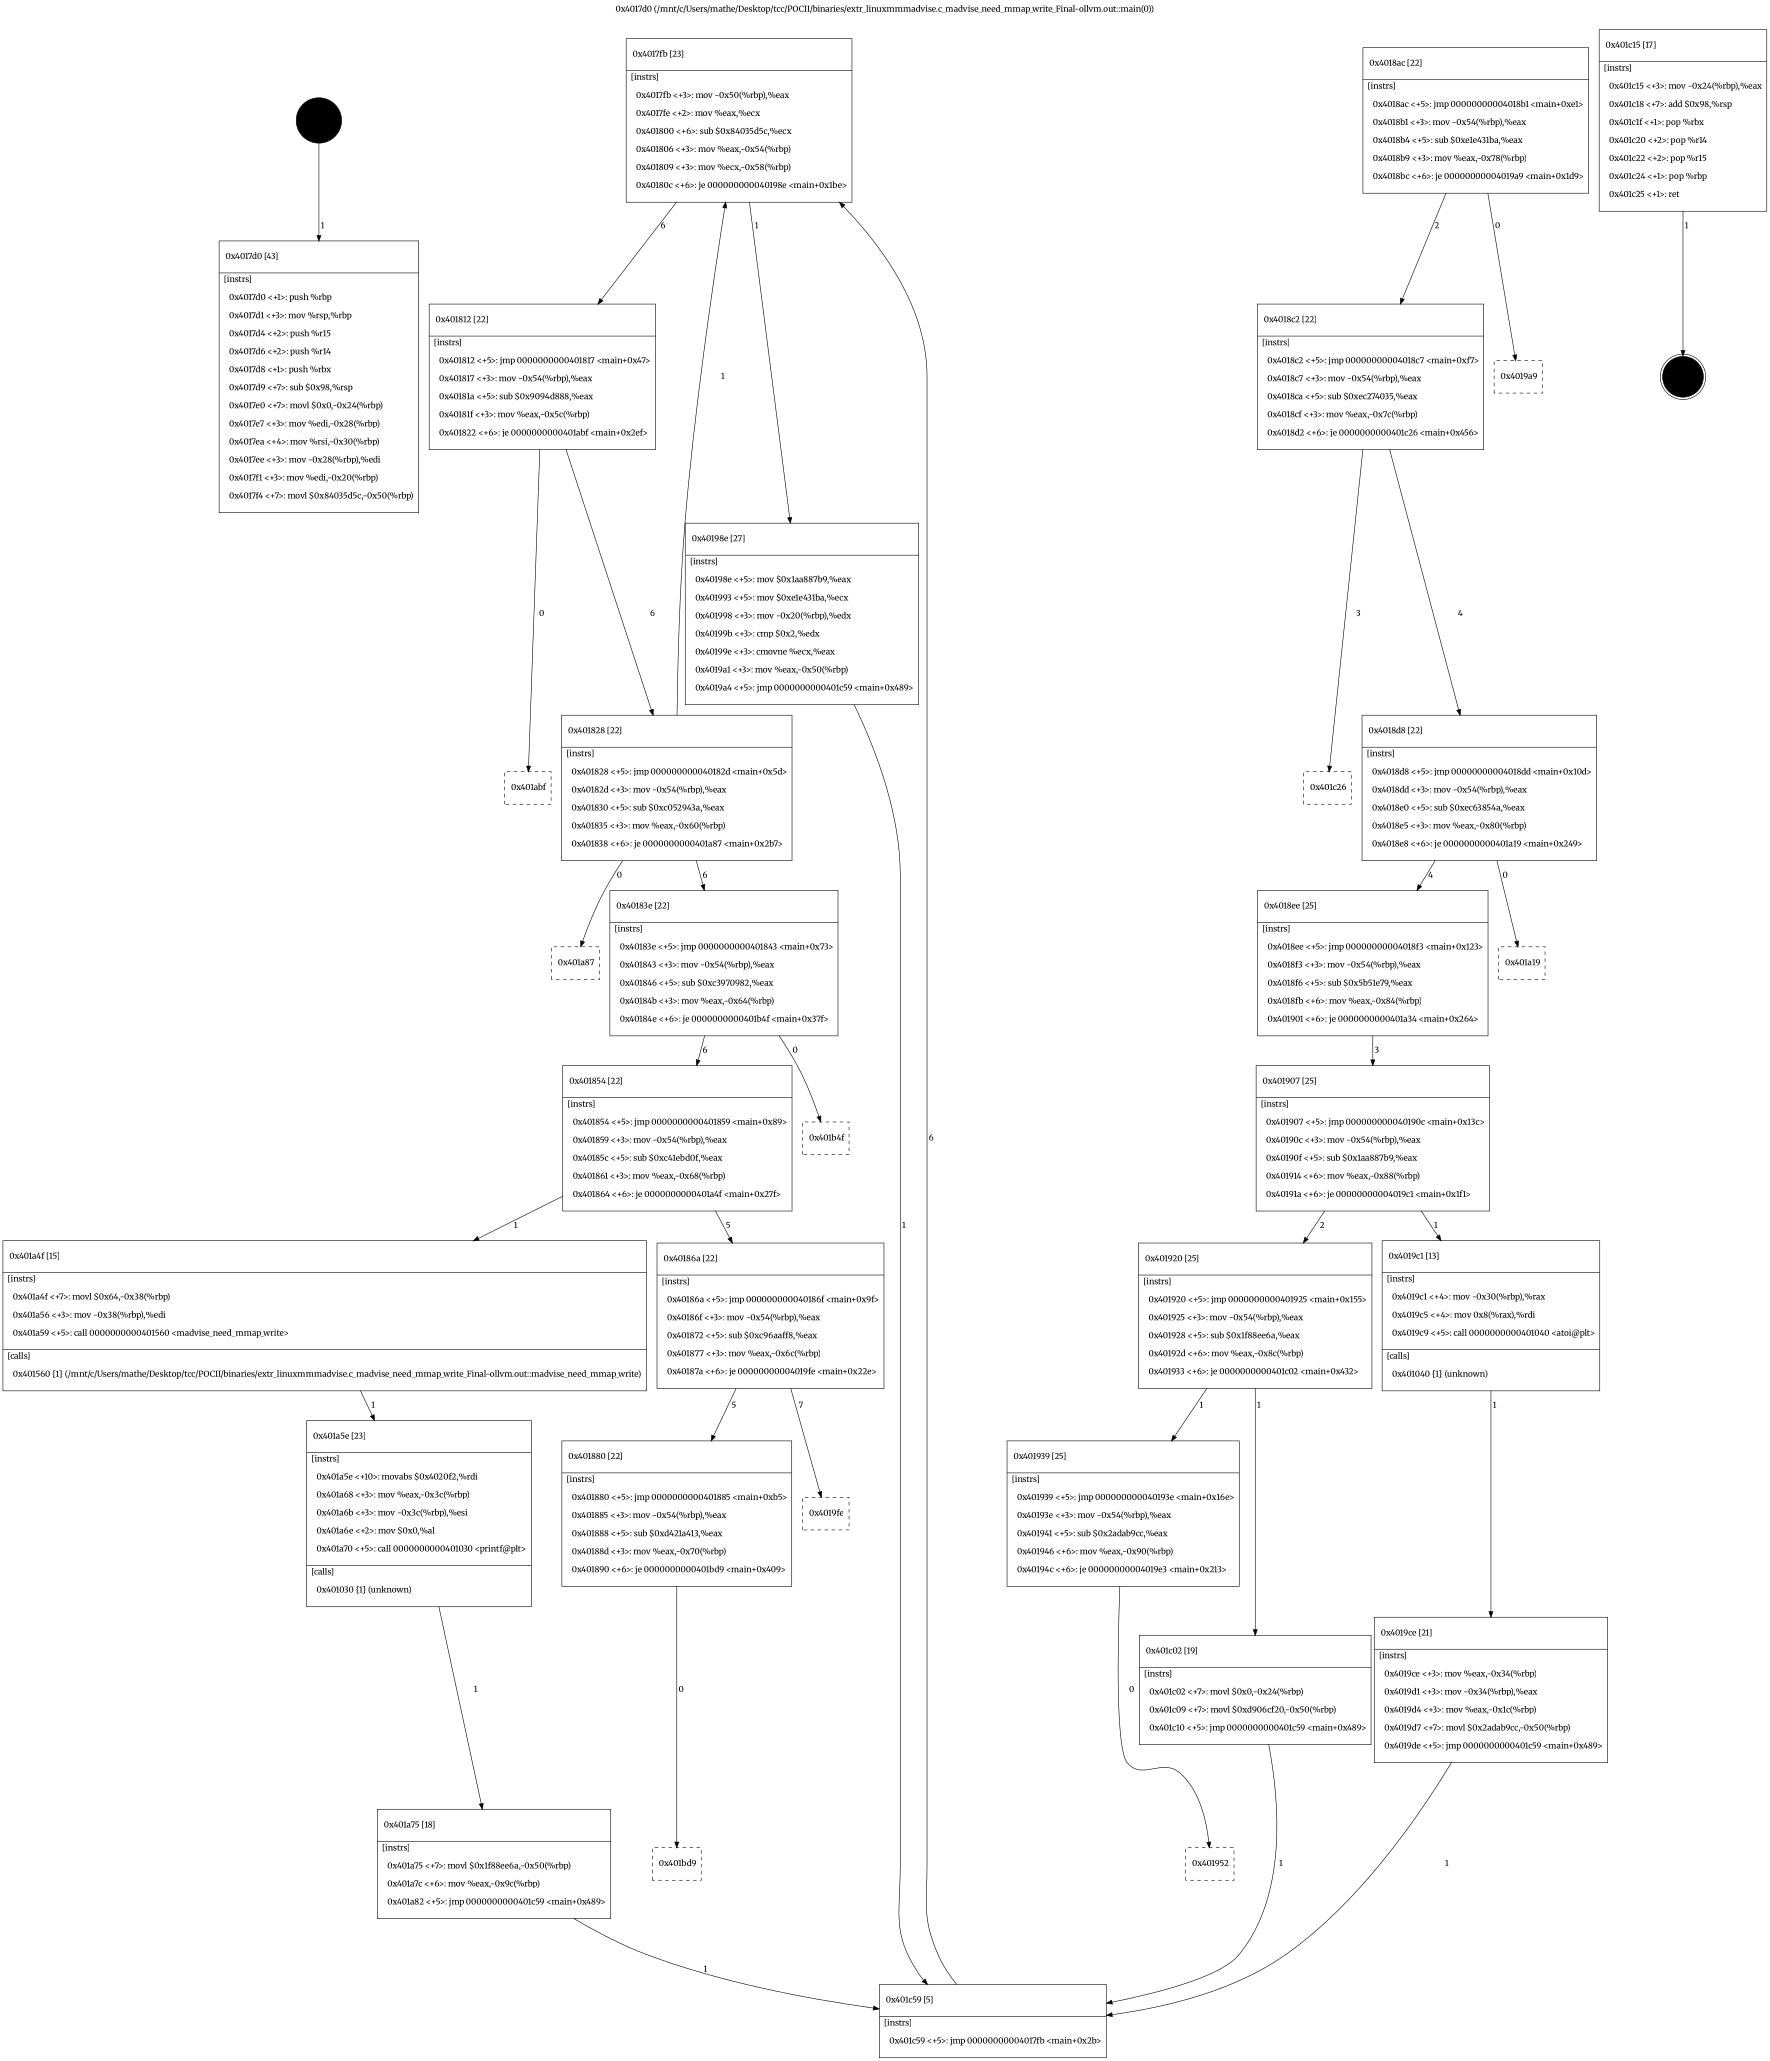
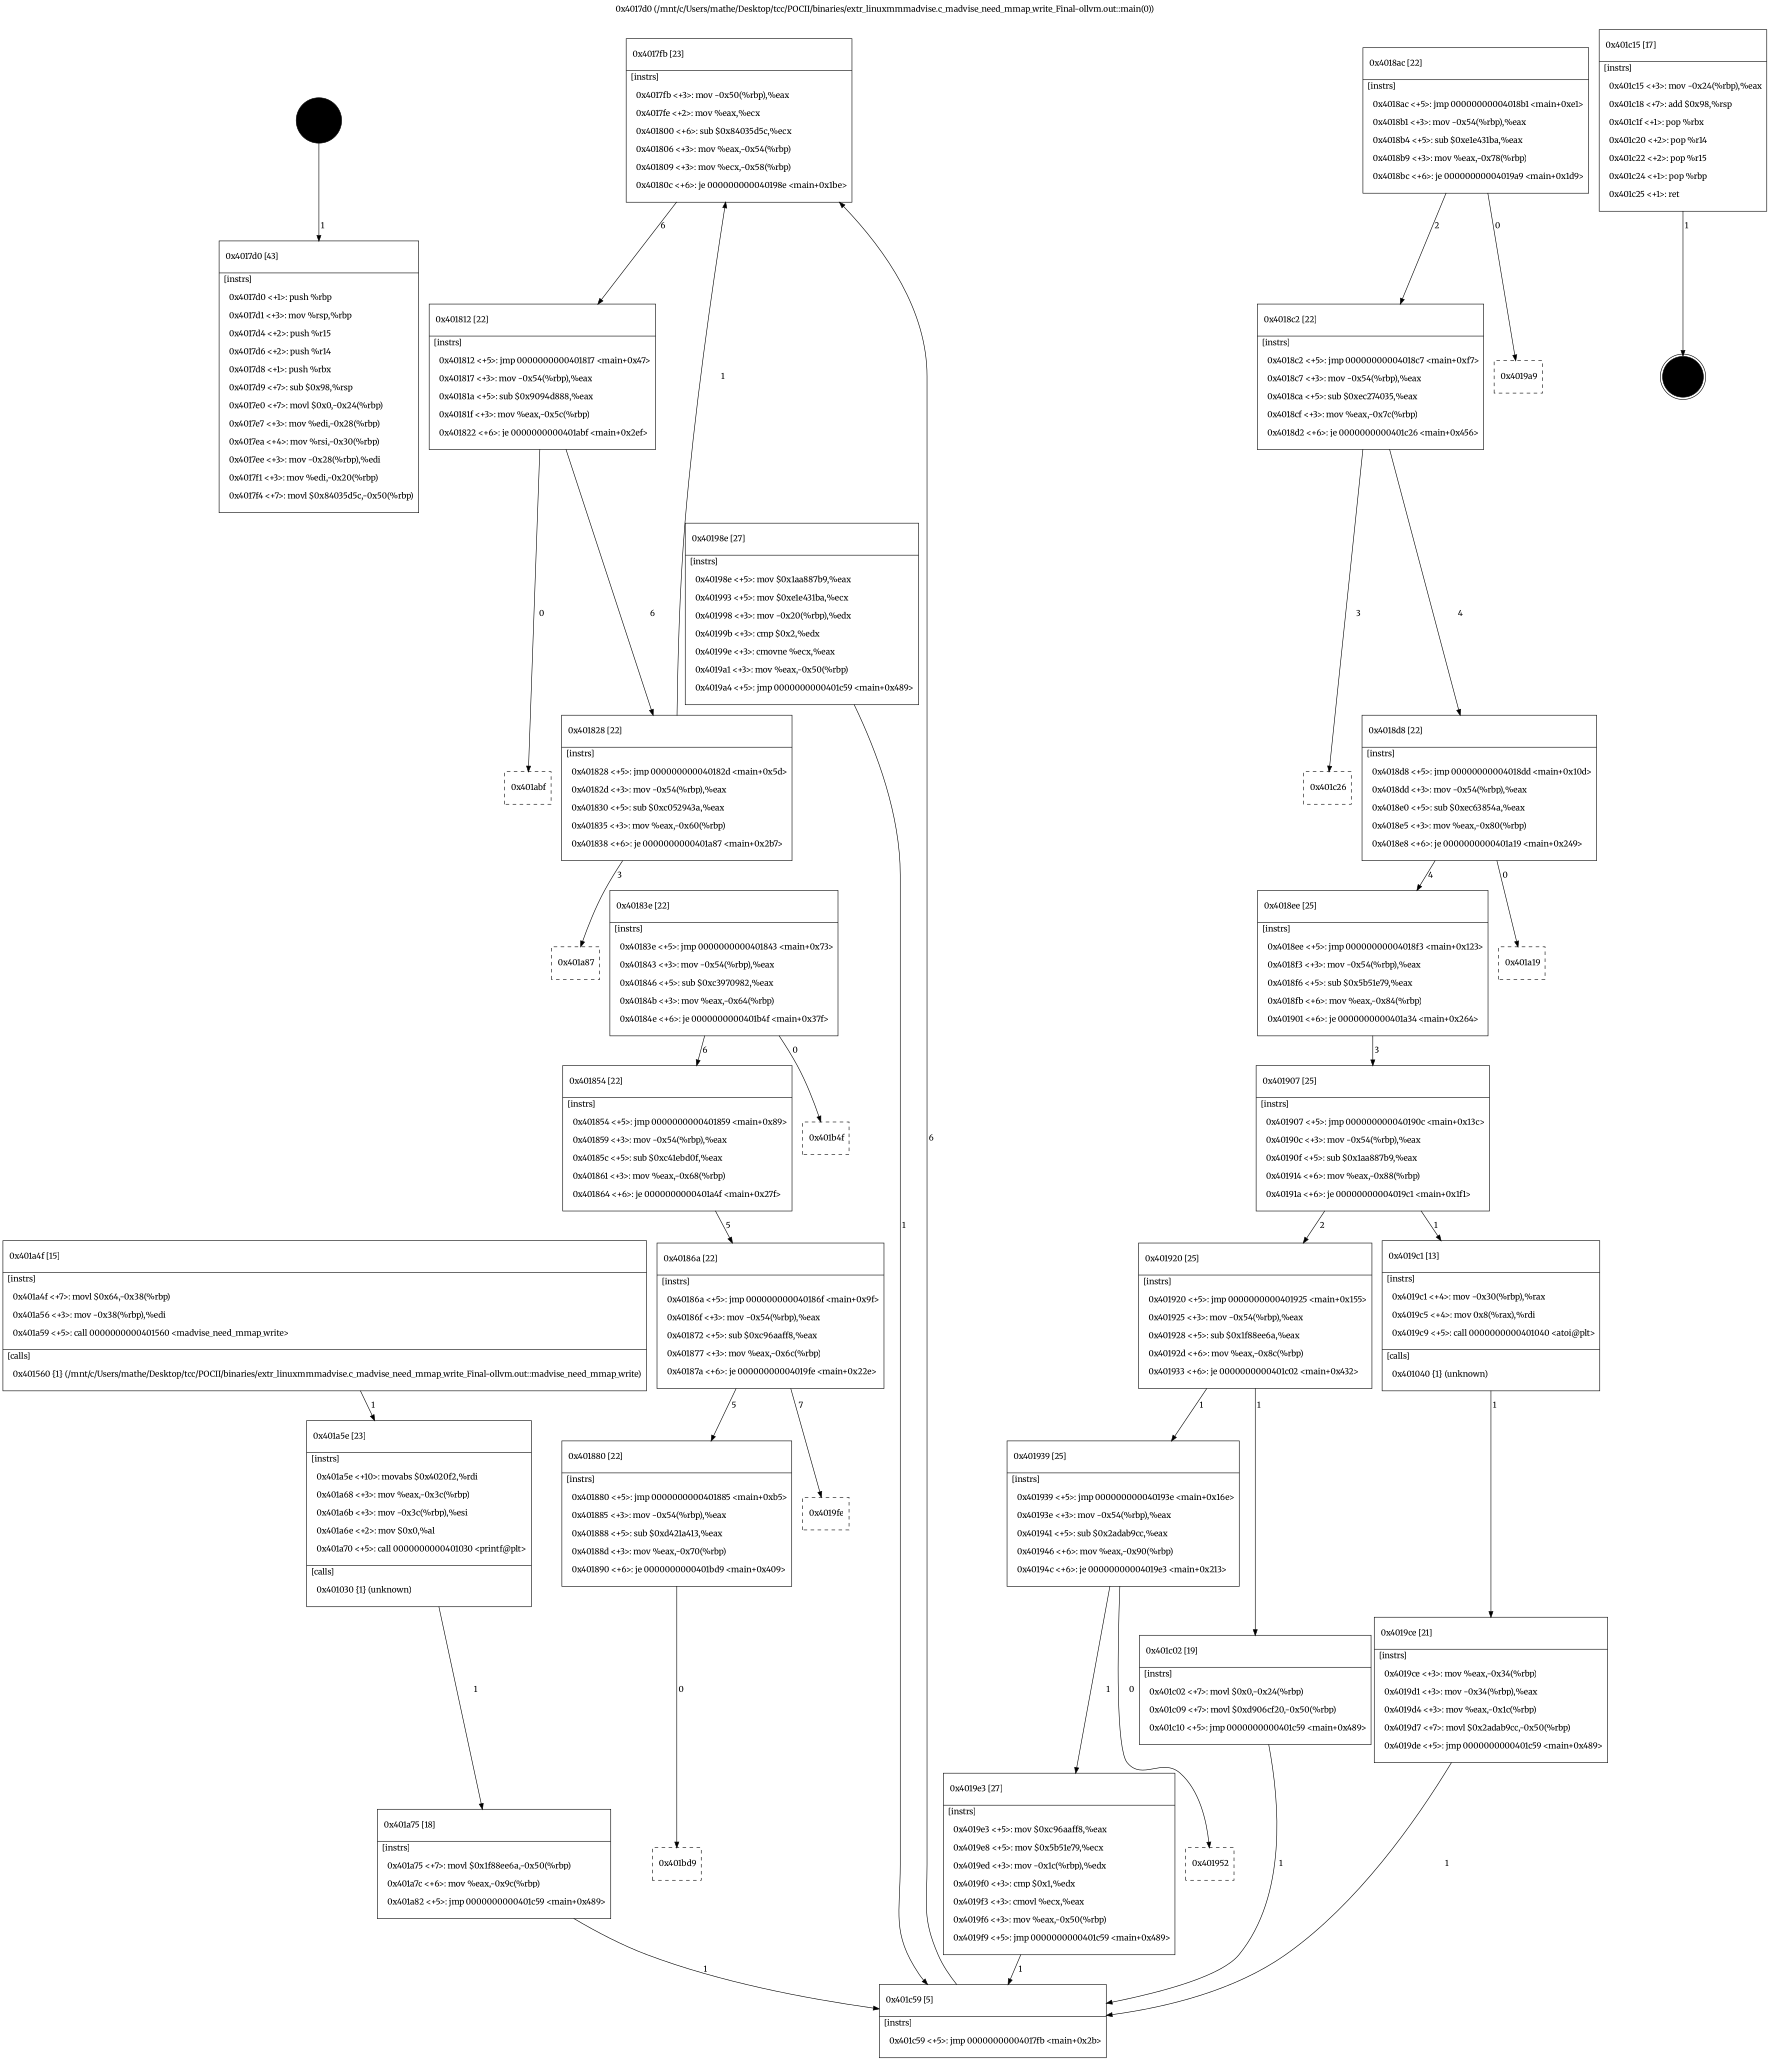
edge "0x4017fb [23]" -> "0x40198e [27]": removed, label "1"
edge "0x401828 [22]" -> "0x40183e [22]": removed, label "6"
edge "0x401828 [22]" -> "0x401a87": label " 0" -> " 3"
edge "0x401854 [22]" -> "0x401a4f [15]": removed, label "1"
node "0x4019e3 [27]": added
